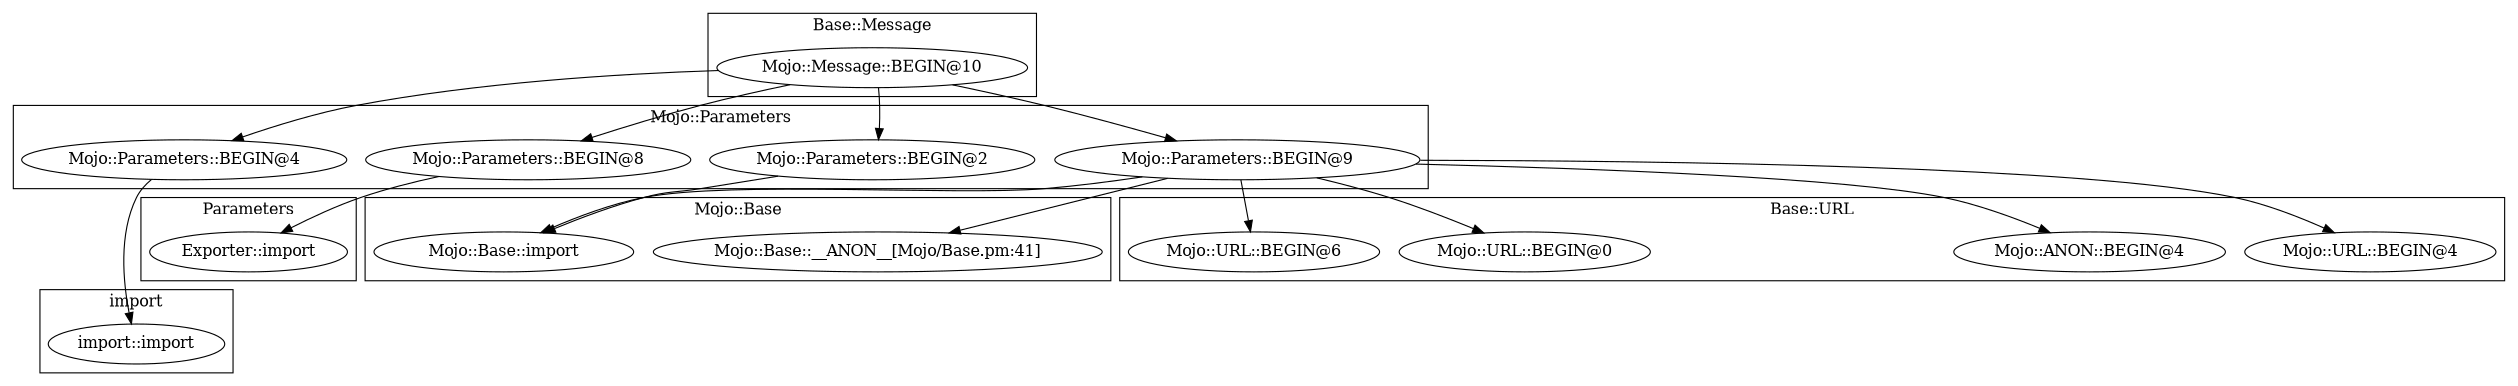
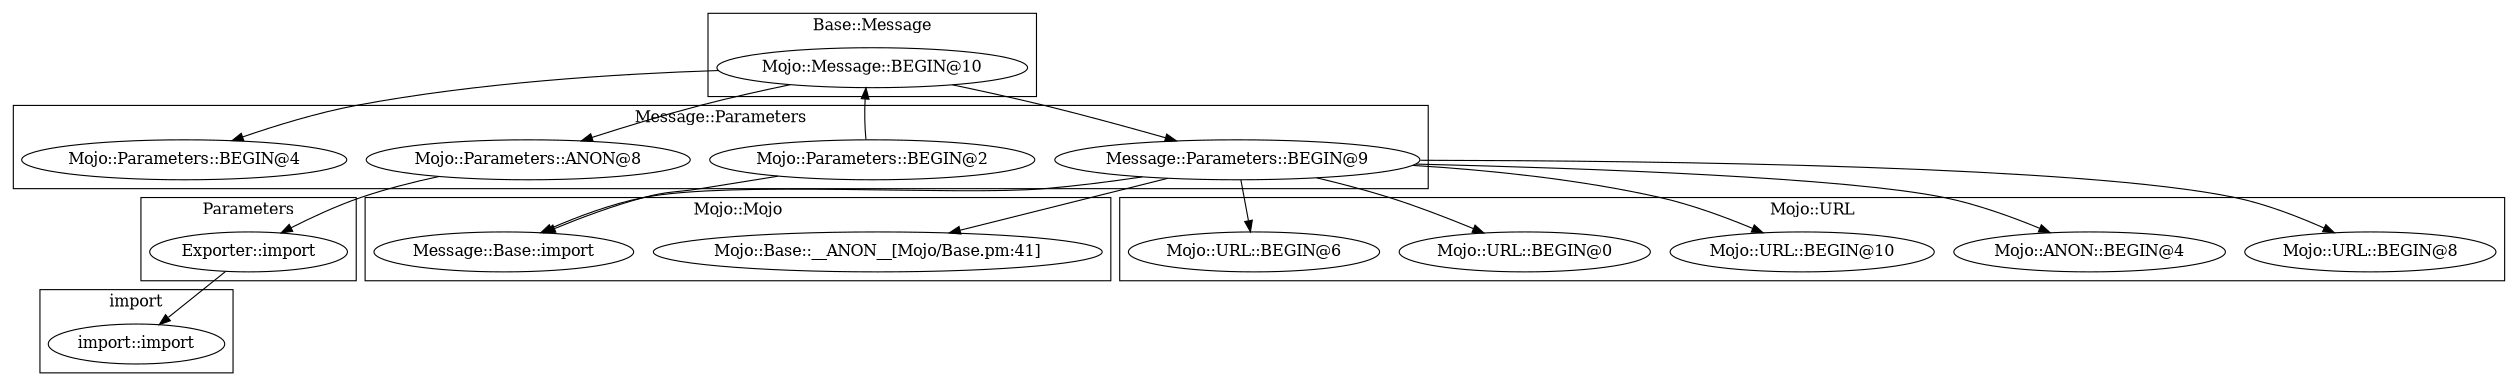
edge "Mojo::Message::BEGIN@10" -> "Mojo::Parameters::BEGIN@2": reversed
cluster "Mojo::Parameters": label "Mojo::Parameters" -> "Message::Parameters"
node "Mojo::Parameters::BEGIN@8": label "Mojo::Parameters::BEGIN@8" -> "Mojo::Parameters::ANON@8"
node "Mojo::Parameters::BEGIN@9": label "Mojo::Parameters::BEGIN@9" -> "Message::Parameters::BEGIN@9"
cluster "Mojo::Base": label "Mojo::Base" -> "Mojo::Mojo"
cluster "Base::URL": label "Base::URL" -> "Mojo::URL"
edge "Mojo::Parameters::BEGIN@4" -> "import::import": now "Exporter::import" -> "import::import"
node "Mojo::Base::import": label "Mojo::Base::import" -> "Message::Base::import"
node "Mojo::URL::BEGIN@10": added
node "Mojo::URL::BEGIN@4": label "Mojo::URL::BEGIN@4" -> "Mojo::URL::BEGIN@8"
